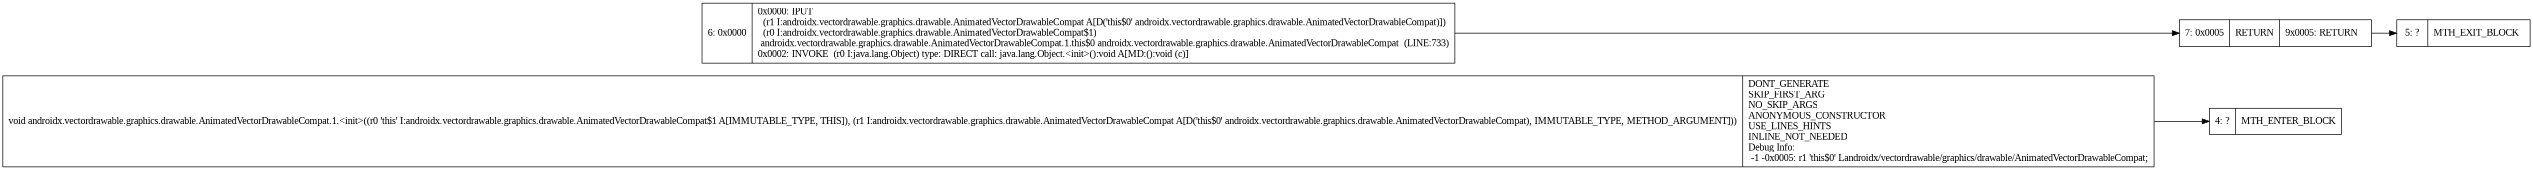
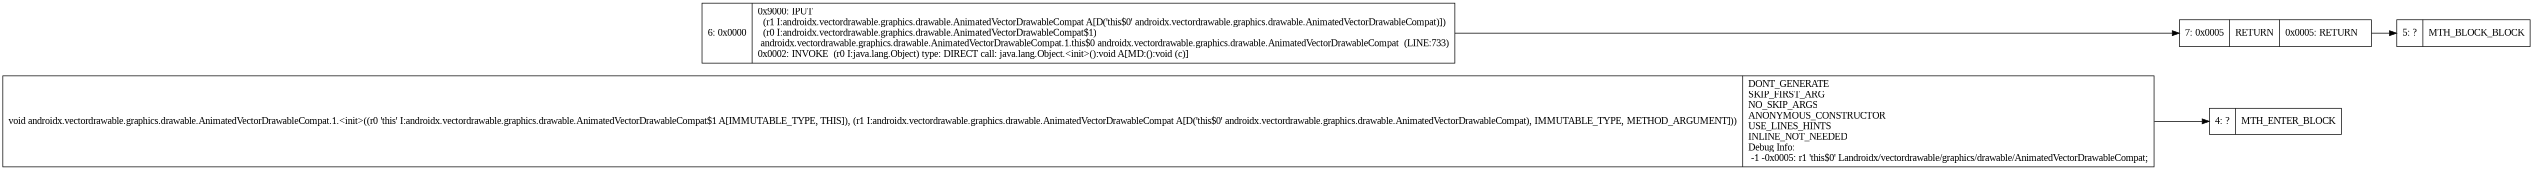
node "6: 0x0000": text "0x0000: IPUT" -> "0x9000: IPUT"
node "7: 0x0005": text "9x0005: RETURN" -> "0x0005: RETURN"
node "5: ?": text "MTH_EXIT_BLOCK" -> "MTH_BLOCK_BLOCK"
